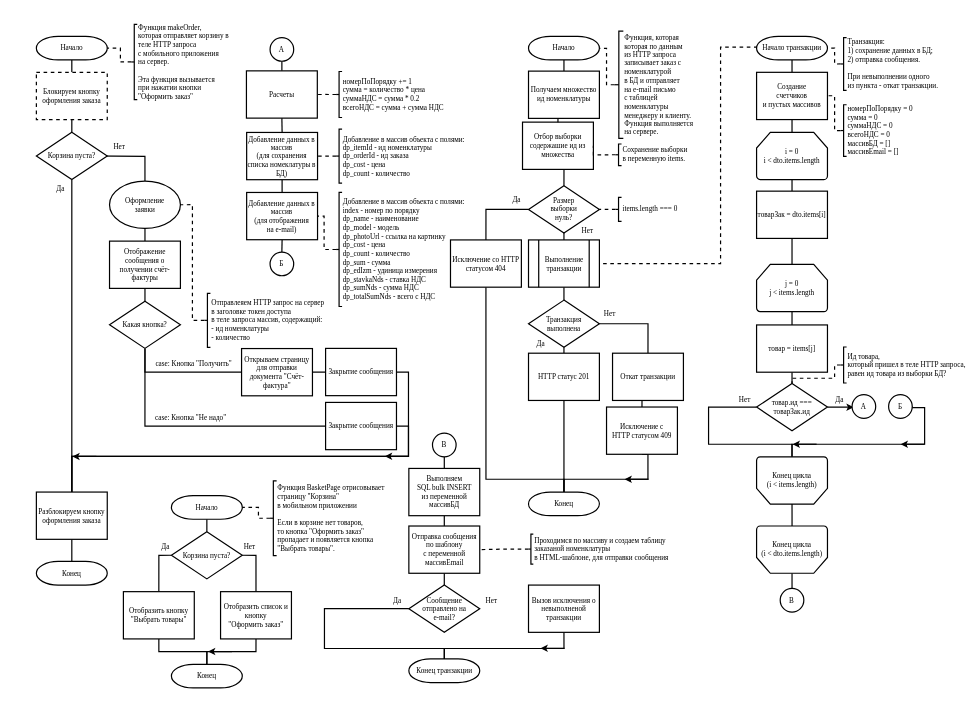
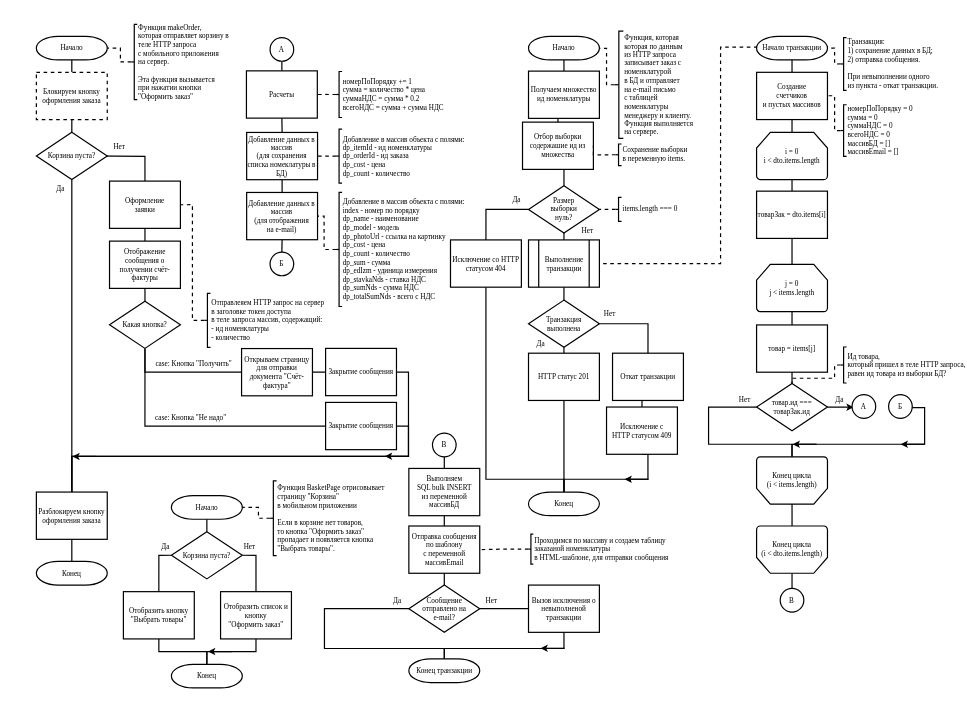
node "Оформление заявки": shape ellipse -> rectangle
edge "Сообщение отправлено на e-mail?" -- "Вызов исключения о невыполненой транзакции": added
